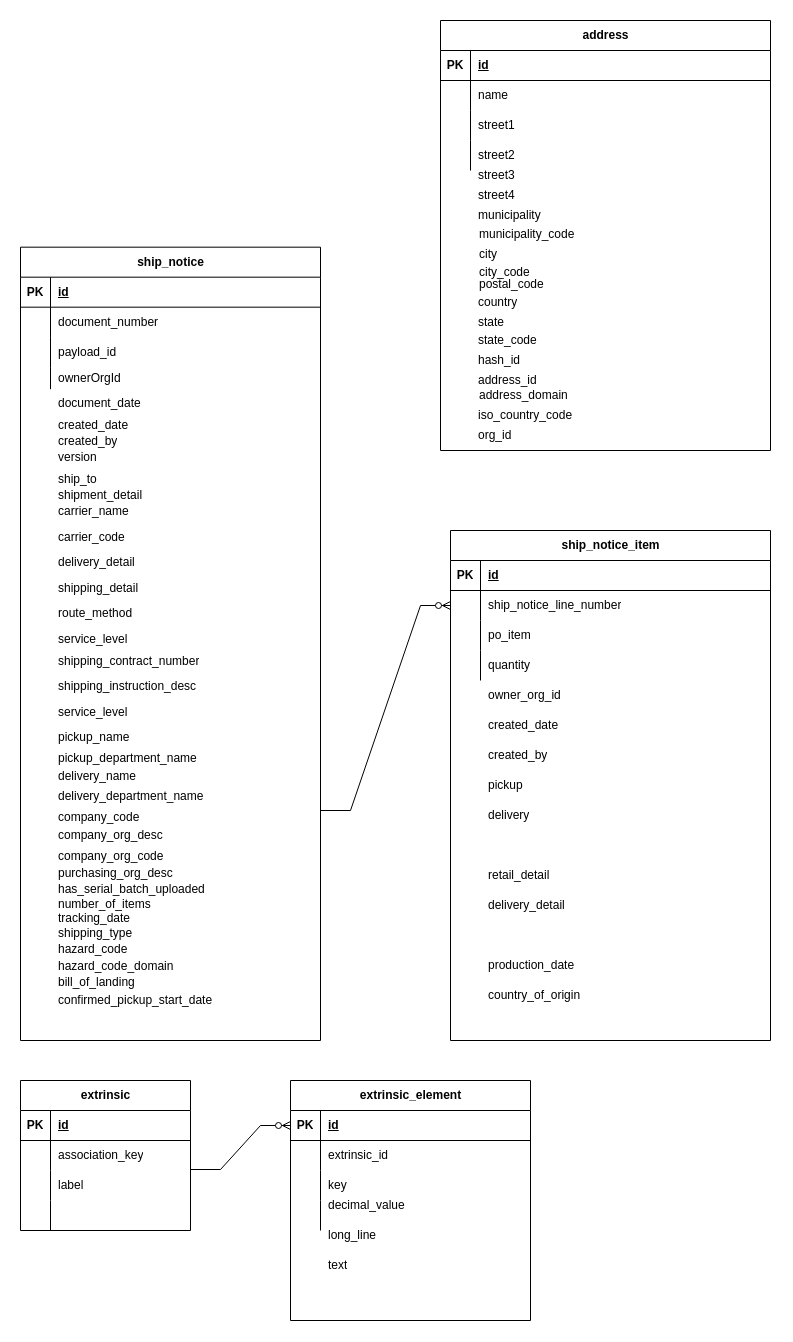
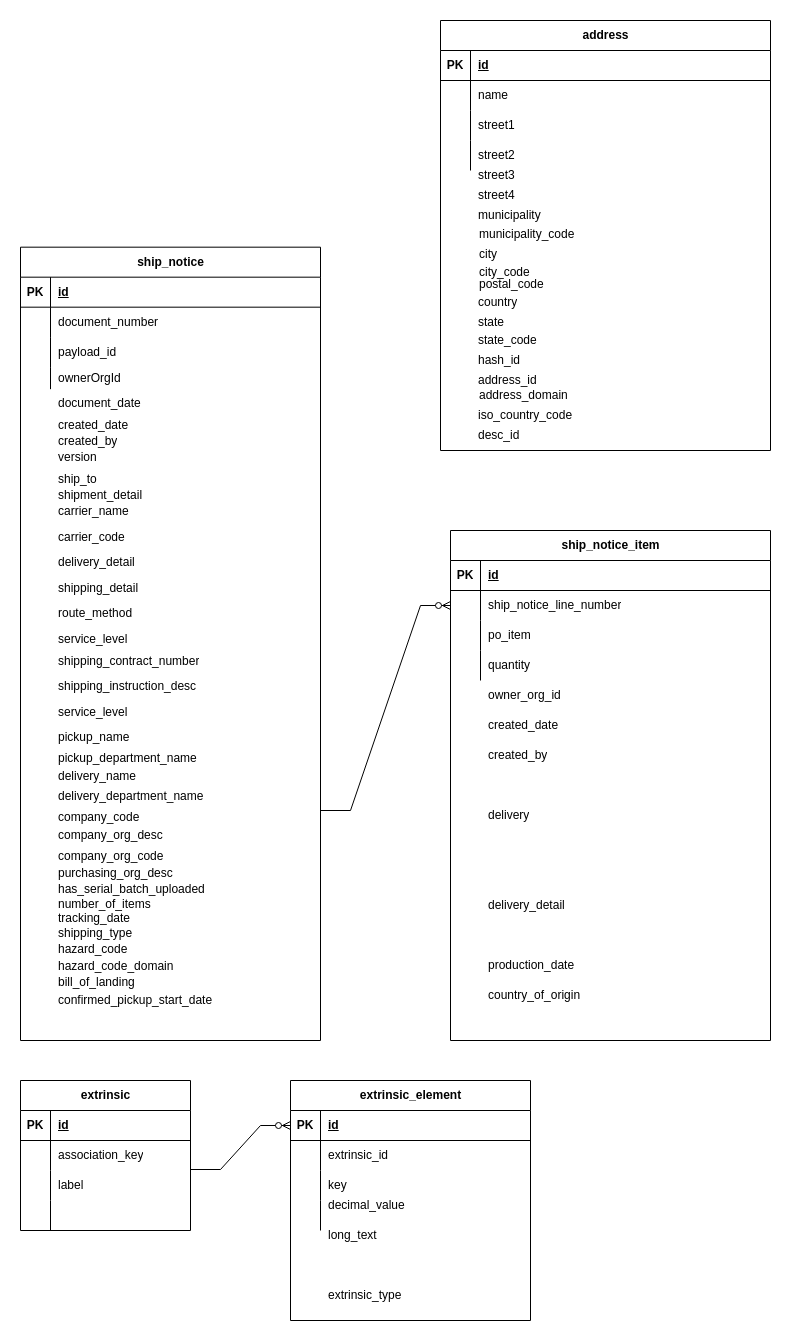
node "org_id": label "org_id" -> "desc_id"
node "pickup": removed
node "retail_detail": removed
node "long_line": label "long_line" -> "long_text"
node "text": removed
node "extrinsic_type": added
